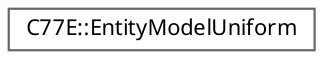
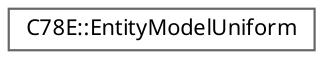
node "C77E::EntityModelUniform": label "C77E::EntityModelUniform" -> "C78E::EntityModelUniform"
